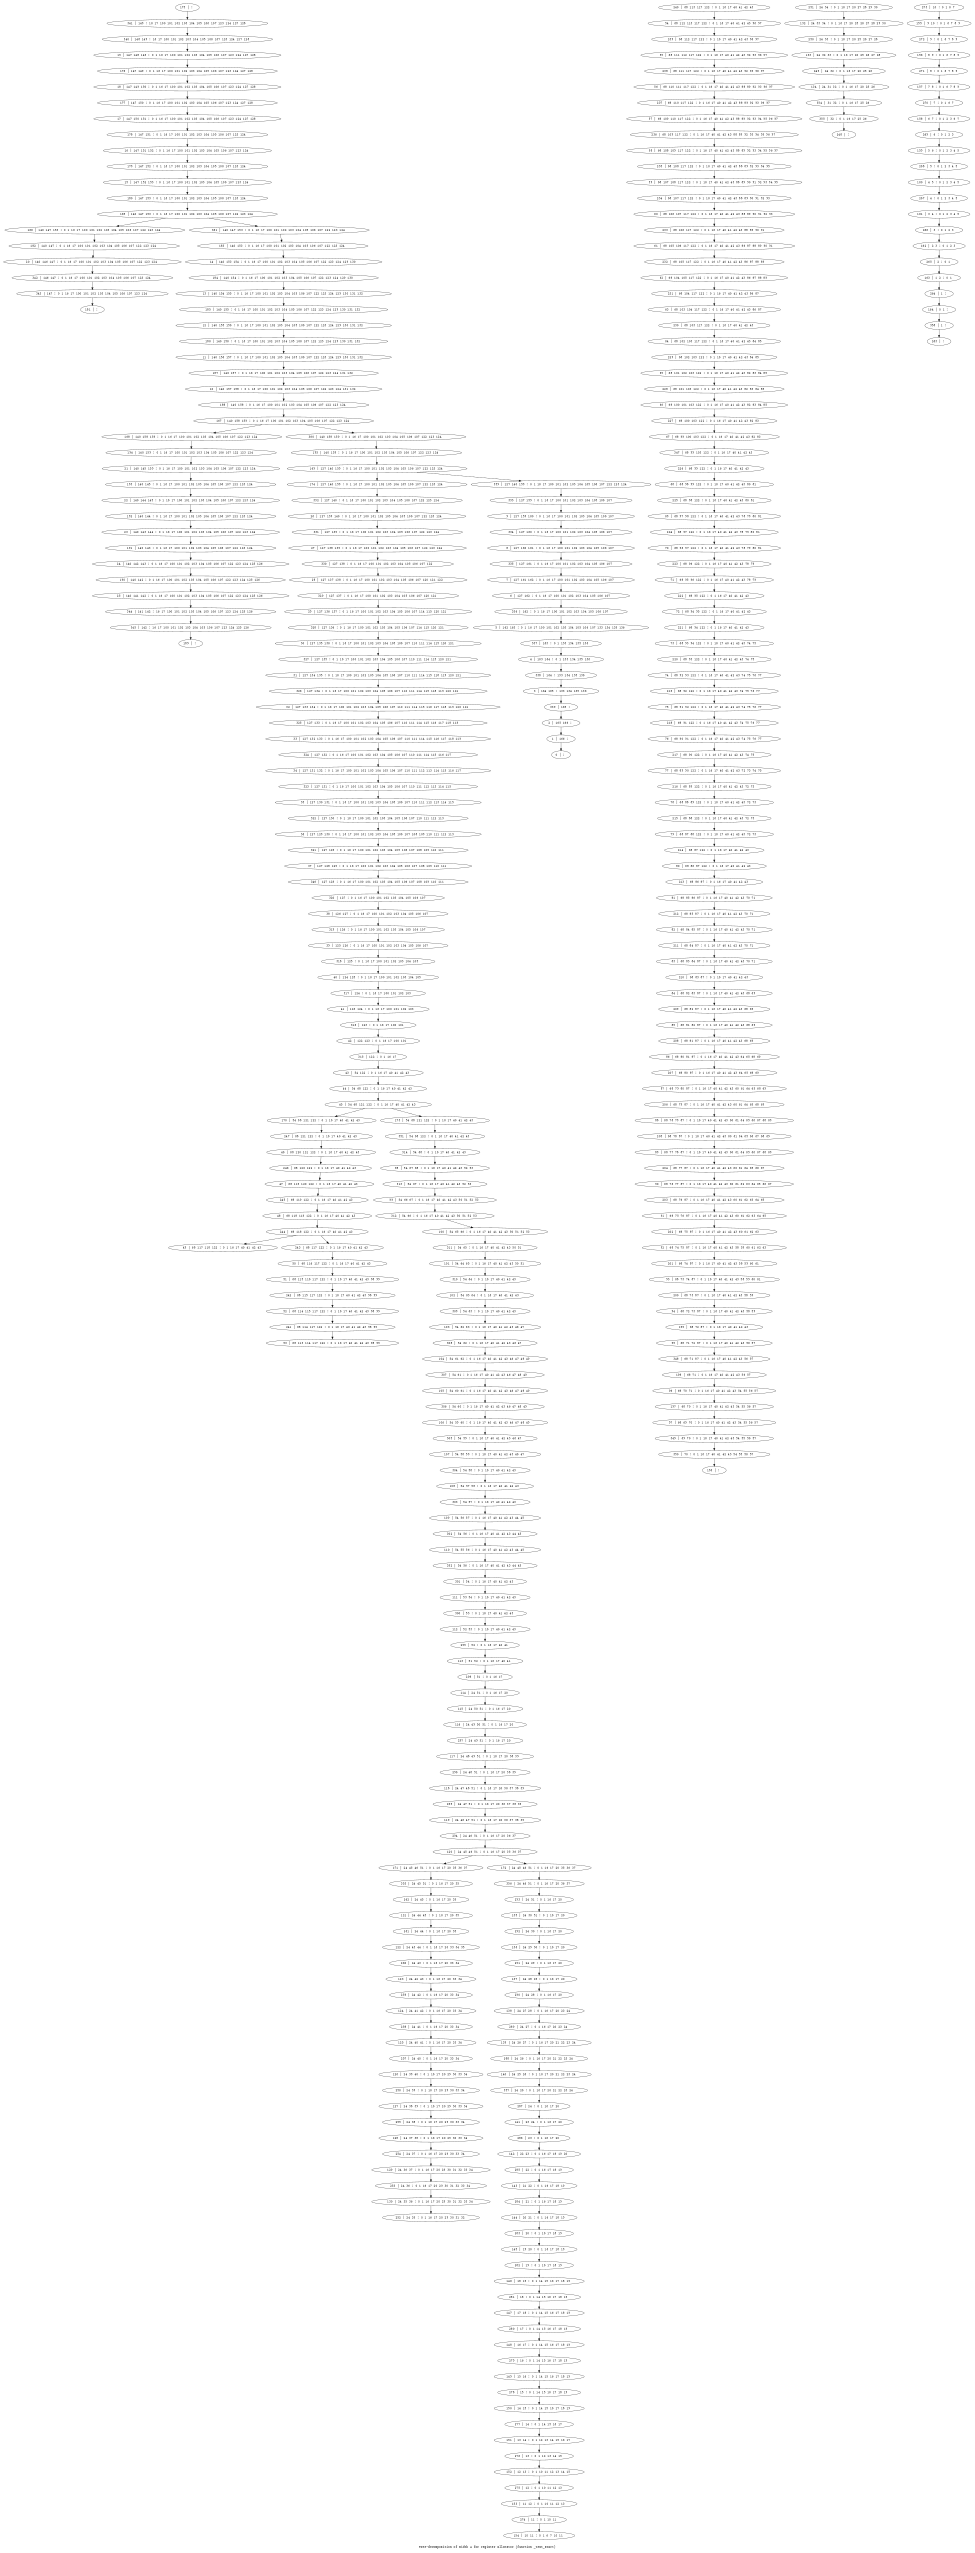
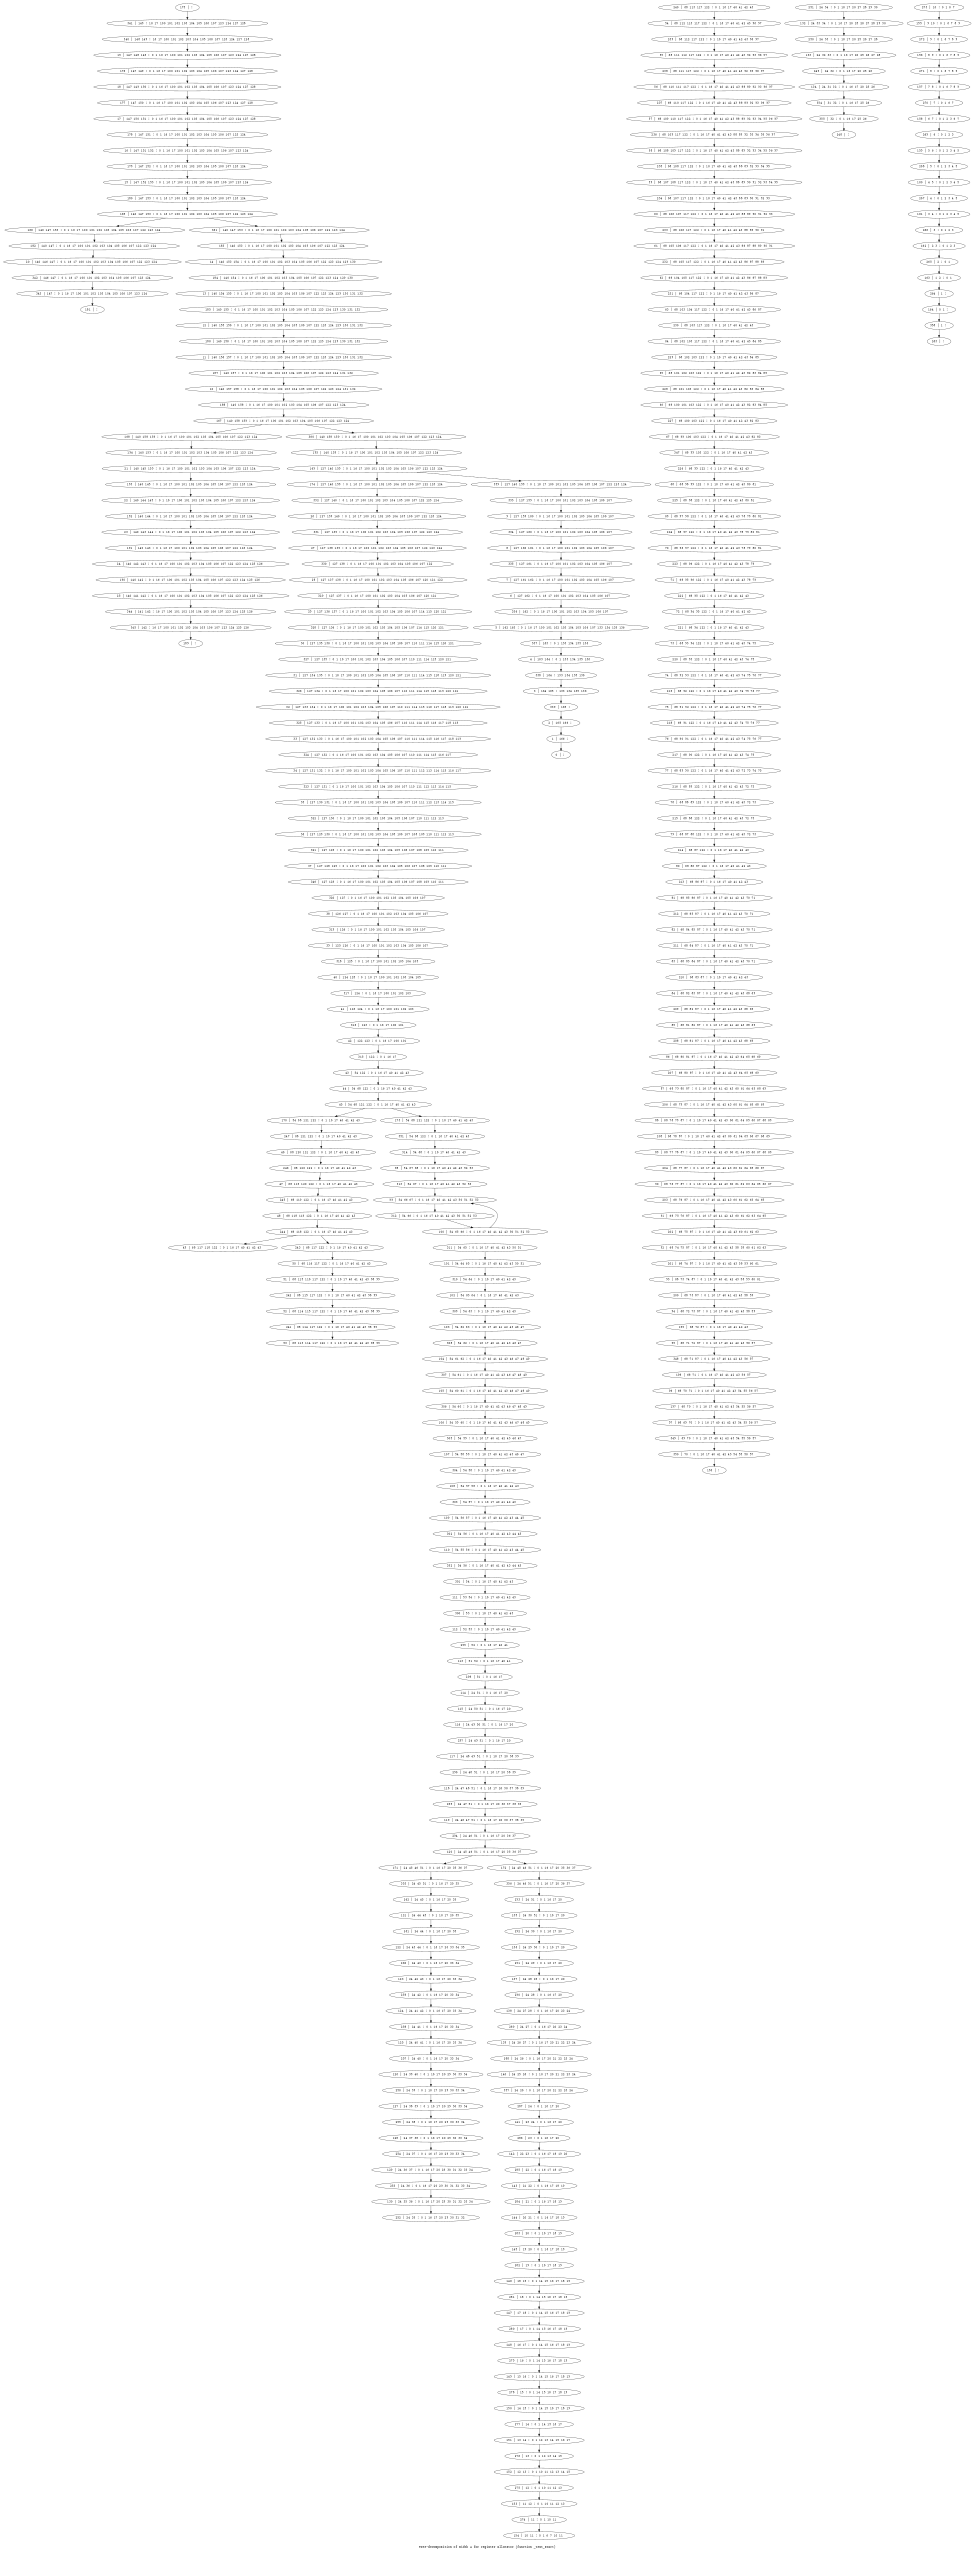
edge "232 | 68 105 117 122 : 0 1 16 17 40 41 42 43 86 87 88 89" -> "62 | 68 104 105 117 122 : 0 1 16 17 40 41 42 43 86 87 88 89": added
edge "100 | 54 65 66 : 0 1 16 17 40 41 42 43 50 51 52 53" -> "311 | 54 65 : 0 1 16 17 40 41 42 43 50 51": now "100 | 54 65 66 : 0 1 16 17 40 41 42 43 50 51 52 53" -> "99 | 54 66 67 : 0 1 16 17 40 41 42 43 50 51 52 53"
